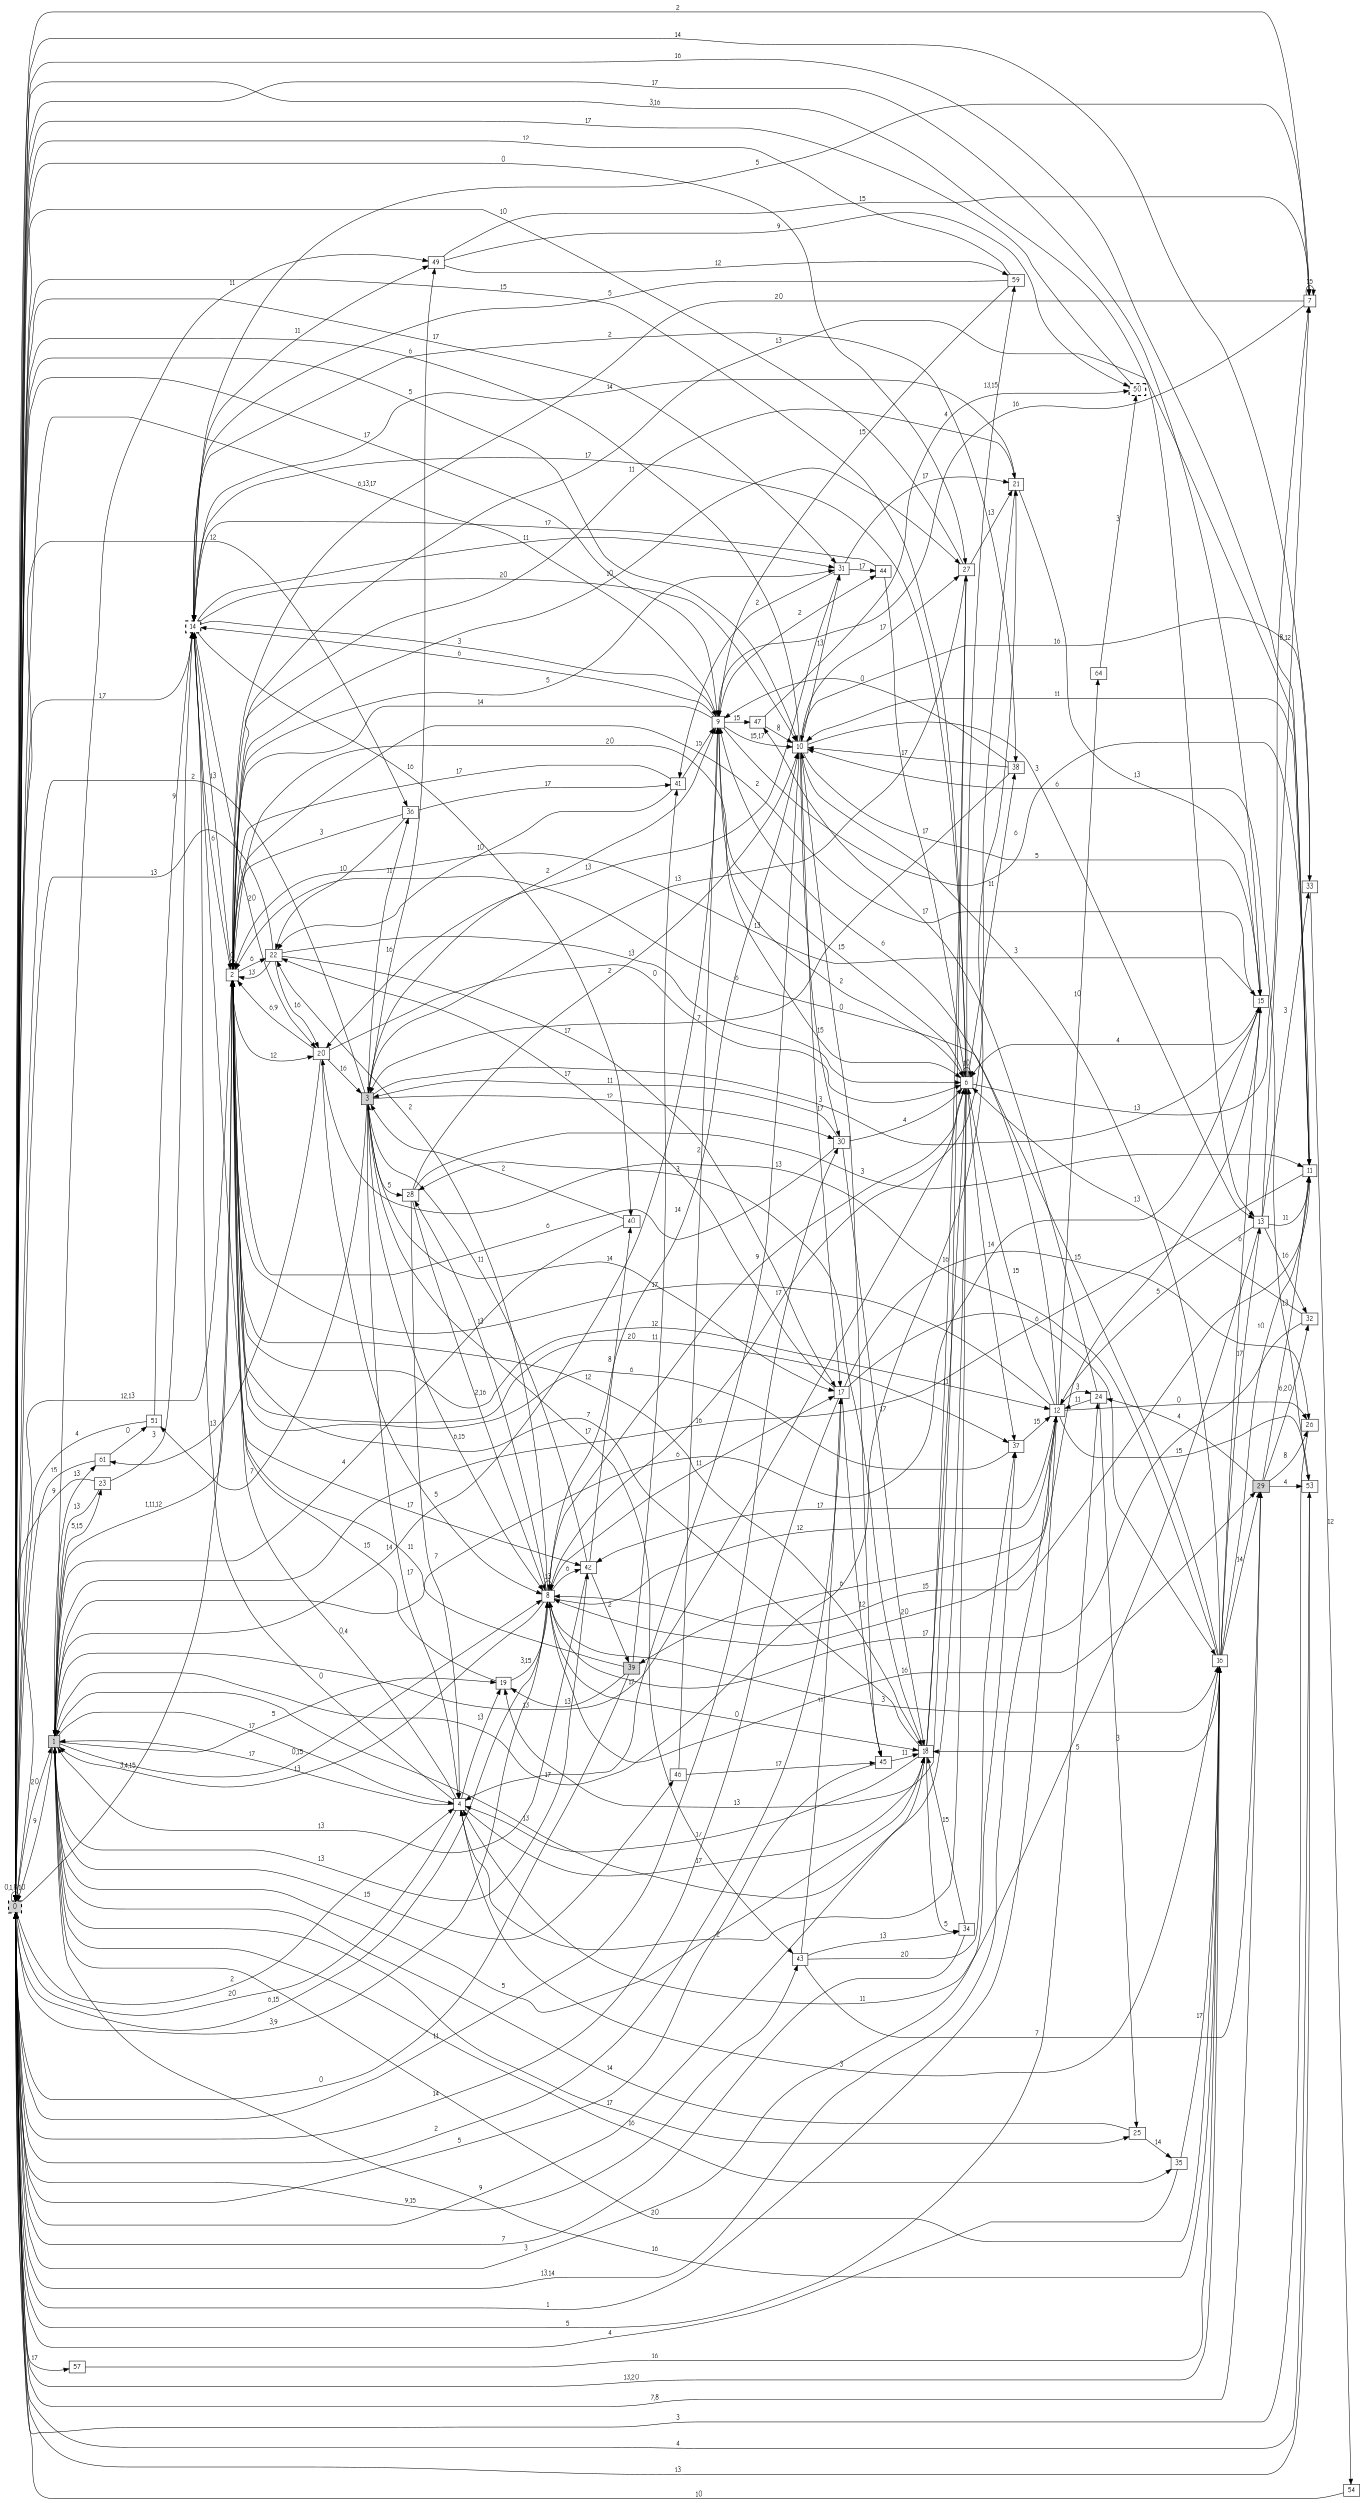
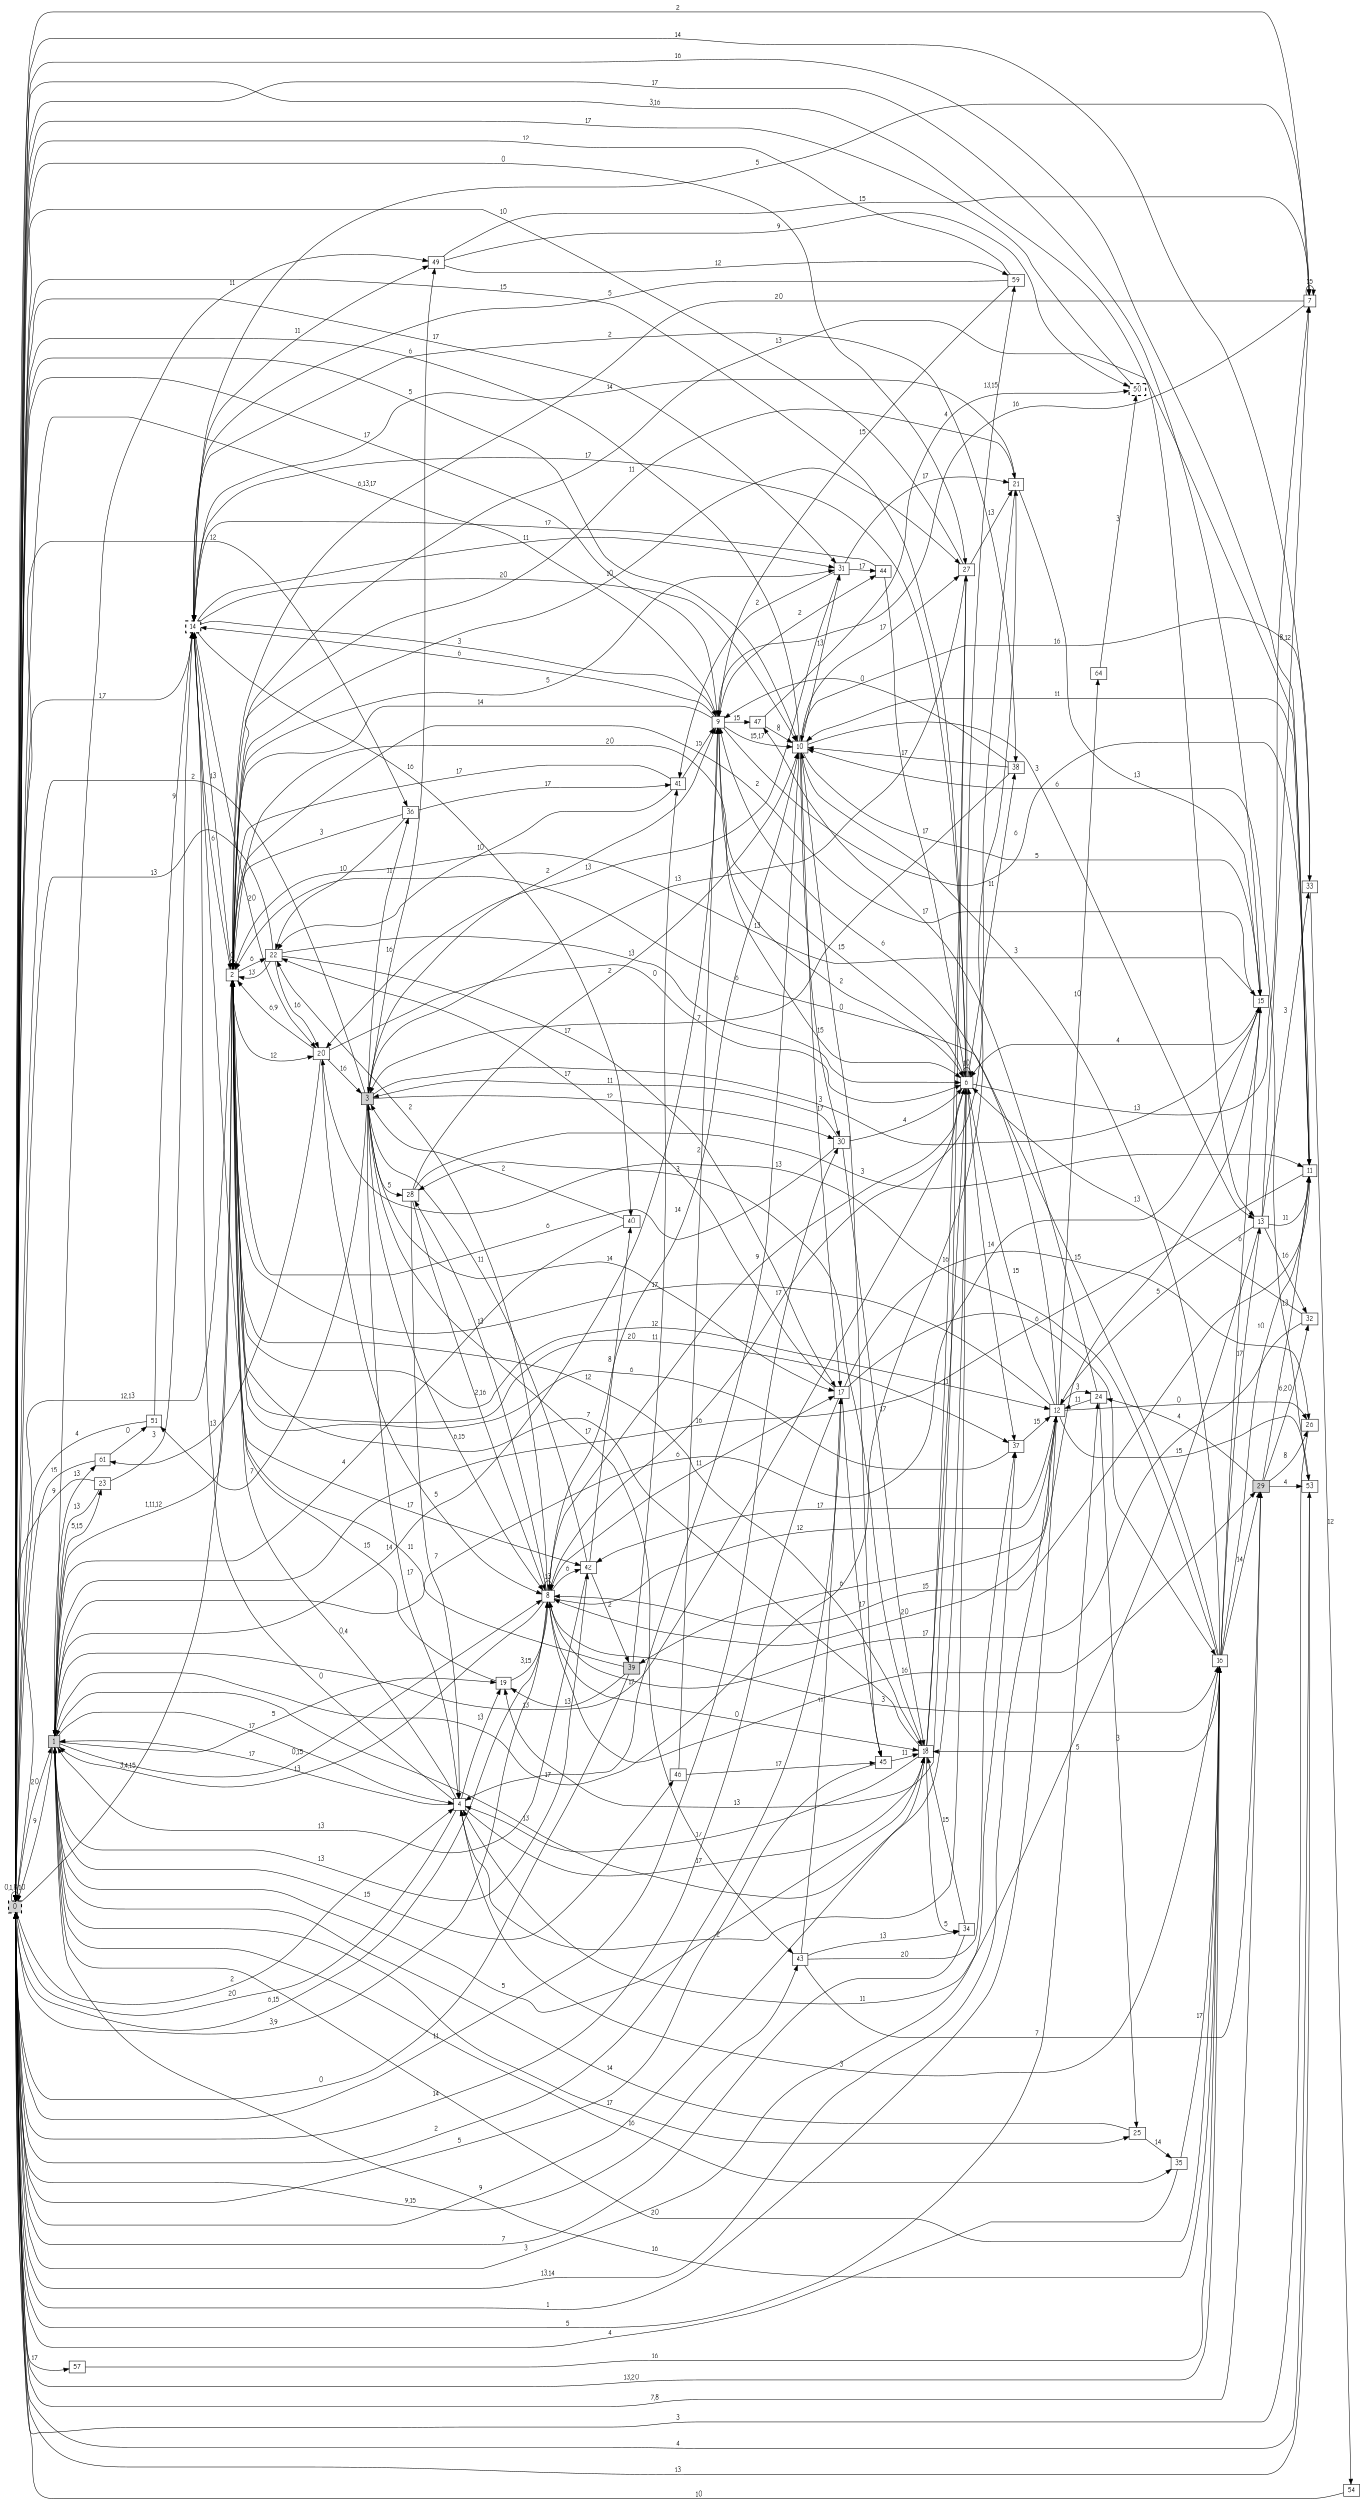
edge "17" -> "45": label "12" -> "17"
